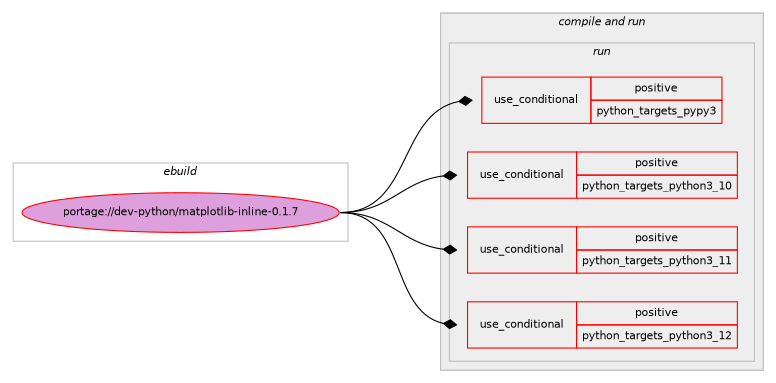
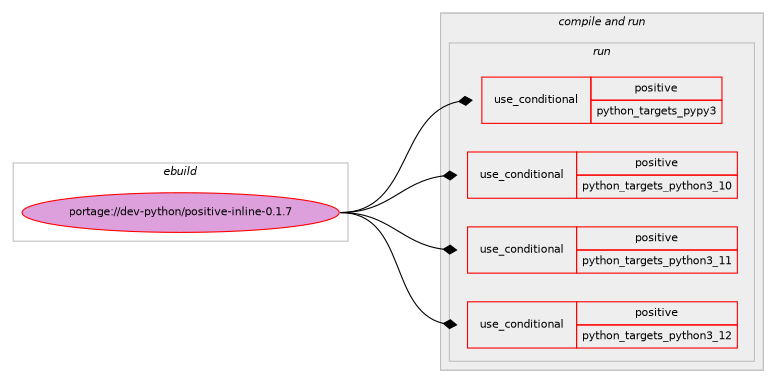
node "portage://dev-python/matplotlib-inline-0.1.7": label "portage://dev-python/matplotlib-inline-0.1.7" -> "portage://dev-python/positive-inline-0.1.7"
